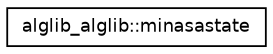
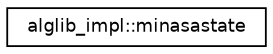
node "alglib_alglib::minasastate": label "alglib_alglib::minasastate" -> "alglib_impl::minasastate"
